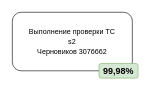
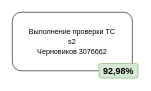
node "99,98%": label "99,98%" -> "92,98%"
